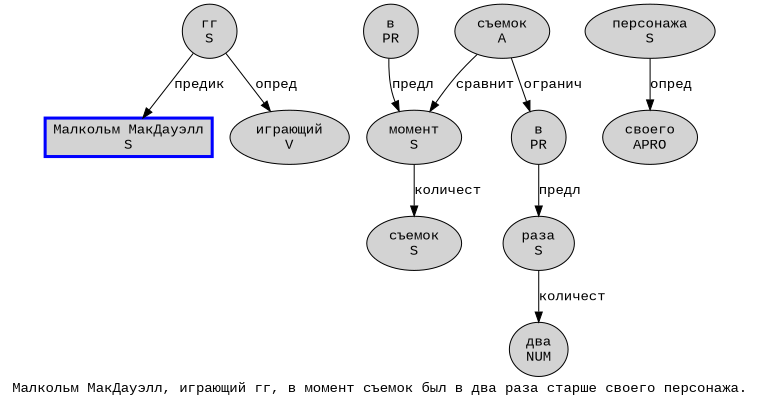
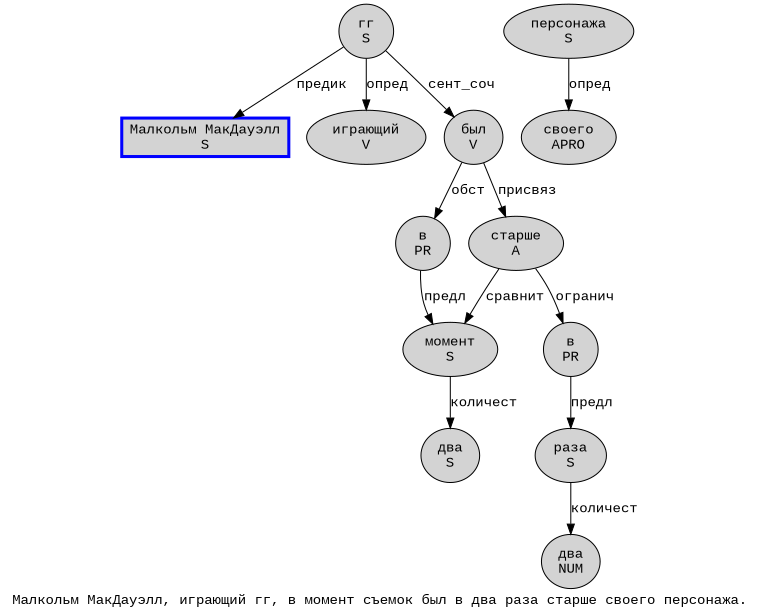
node "съемок A": label "съемок A" -> "старше A"
node "был V": added
node "съемок S": label "съемок S" -> "два S"
